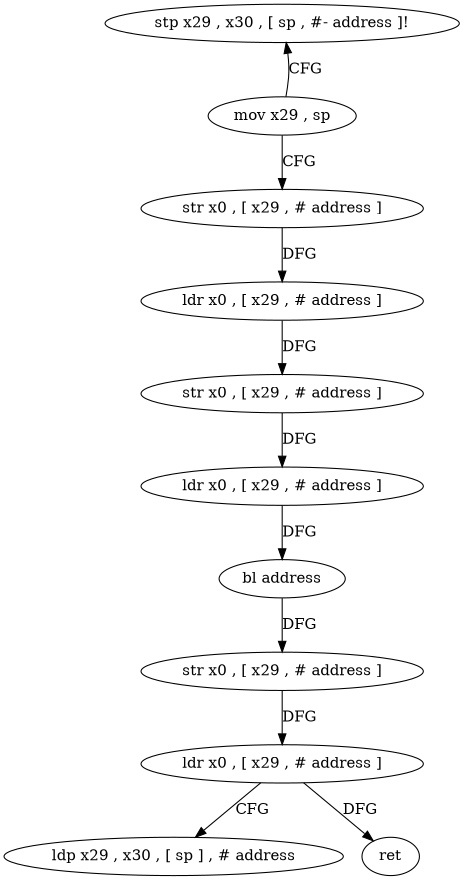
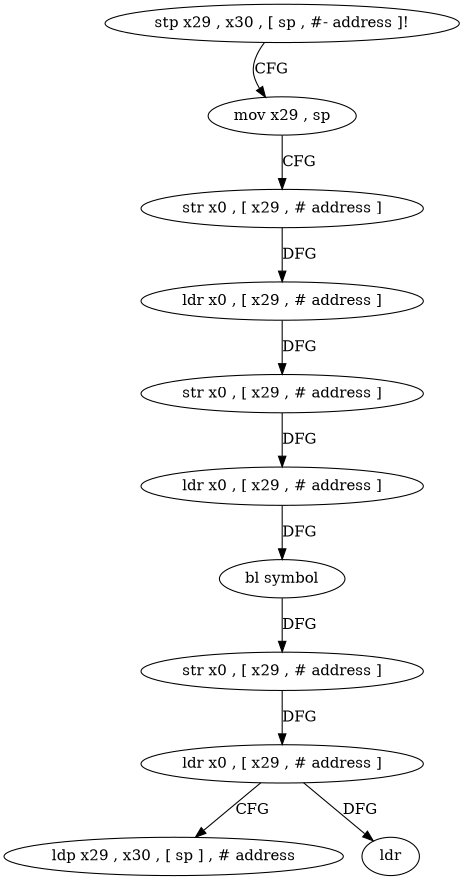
edge "mov x29 , sp" -> "stp x29 , x30 , [ sp , #- address ]!": reversed
node "bl address": label "bl address" -> "bl symbol"
node "ret": label "ret" -> "ldr"
